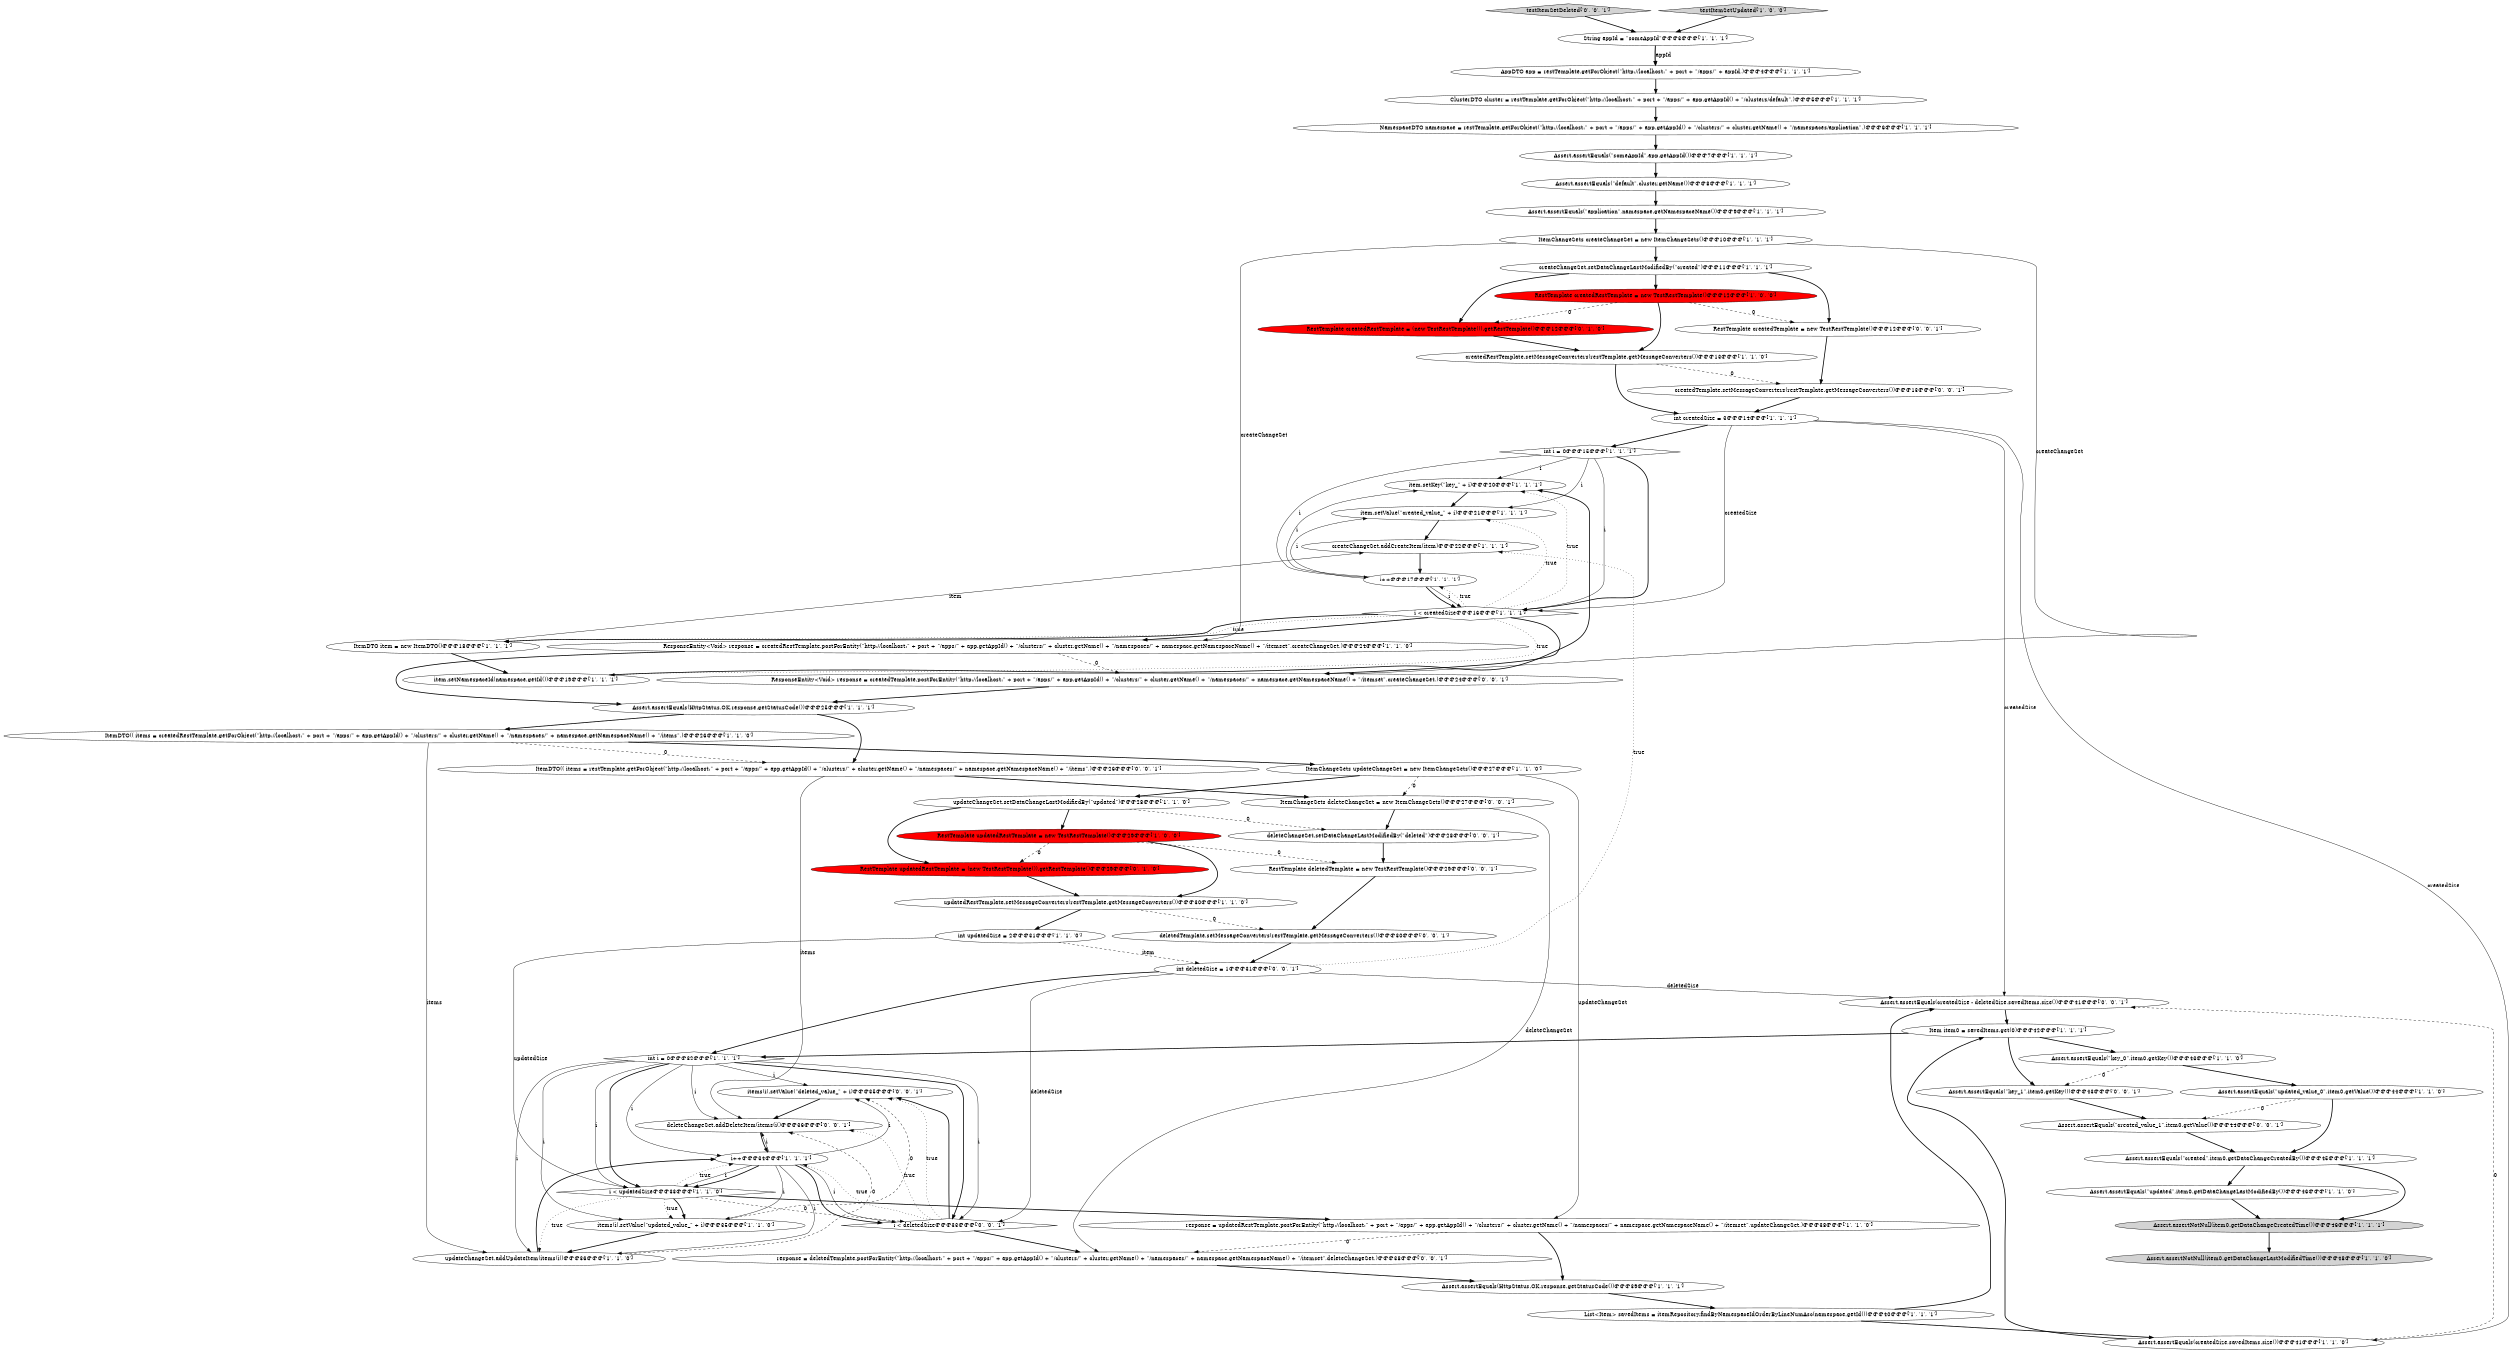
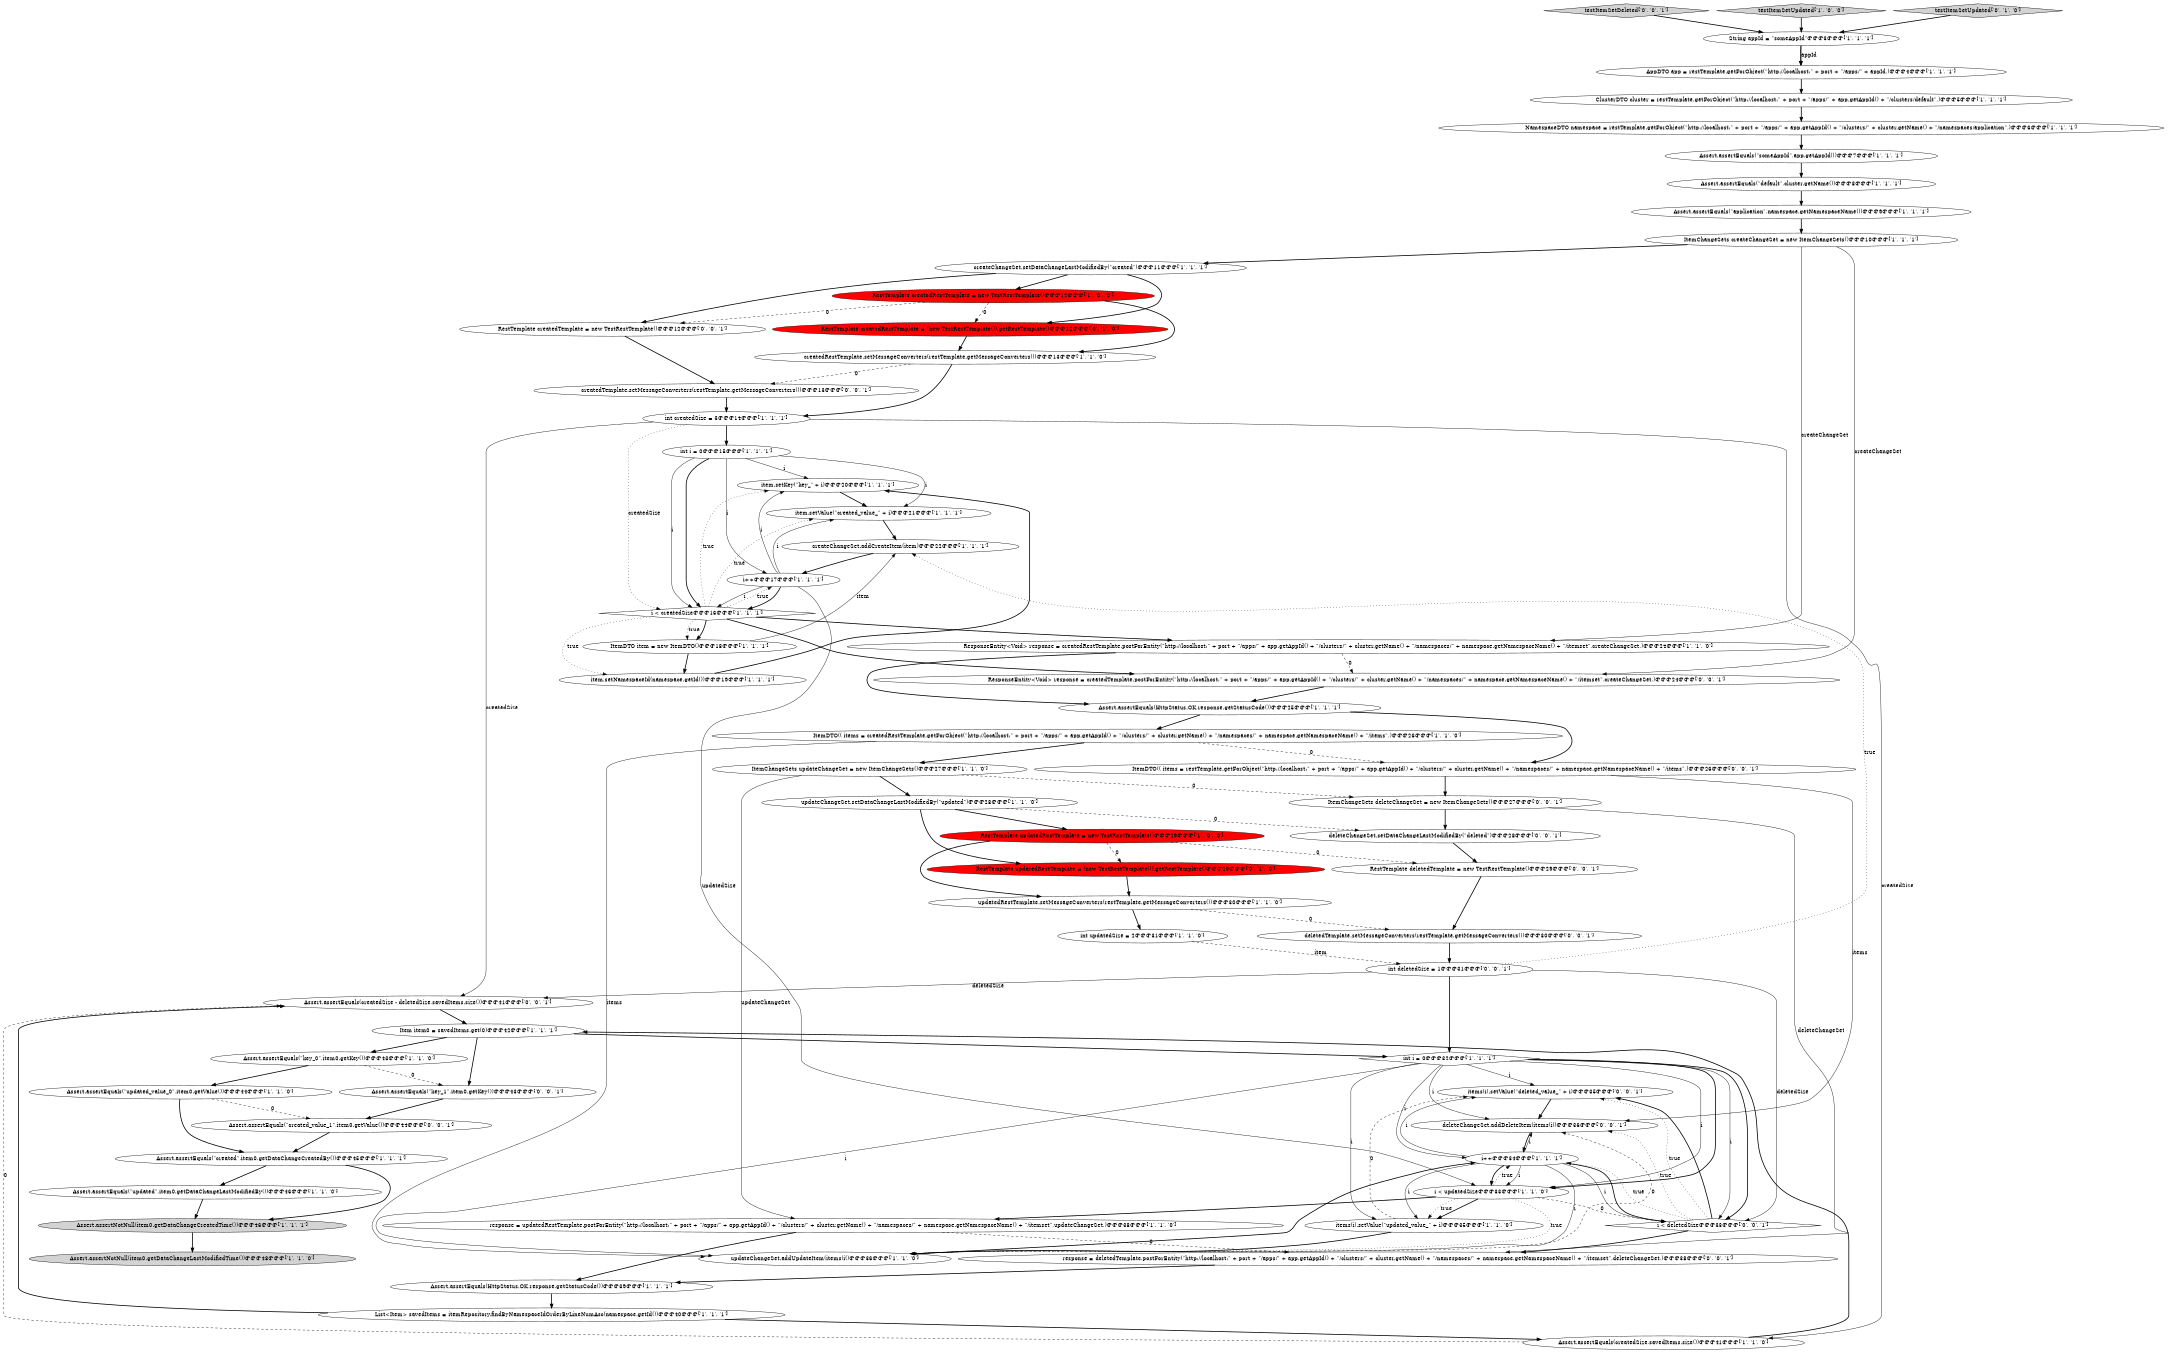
node "testItemSetUpdated['0', '1', '0']": added
node "int i = 0@@@15@@@['1', '1', '1']": shape diamond -> ellipse
edge "int createdSize = 3@@@14@@@['1', '1', '1']" -> "i < createdSize@@@16@@@['1', '1', '1']": style solid -> dotted
edge "int updatedSize = 2@@@31@@@['1', '1', '0']" -> "i < updatedSize@@@33@@@['1', '1', '0']": now "i++@@@17@@@['1', '1', '1']" -> "i < updatedSize@@@33@@@['1', '1', '0']"
node "i < updatedSize@@@33@@@['1', '1', '0']": shape diamond -> ellipse
